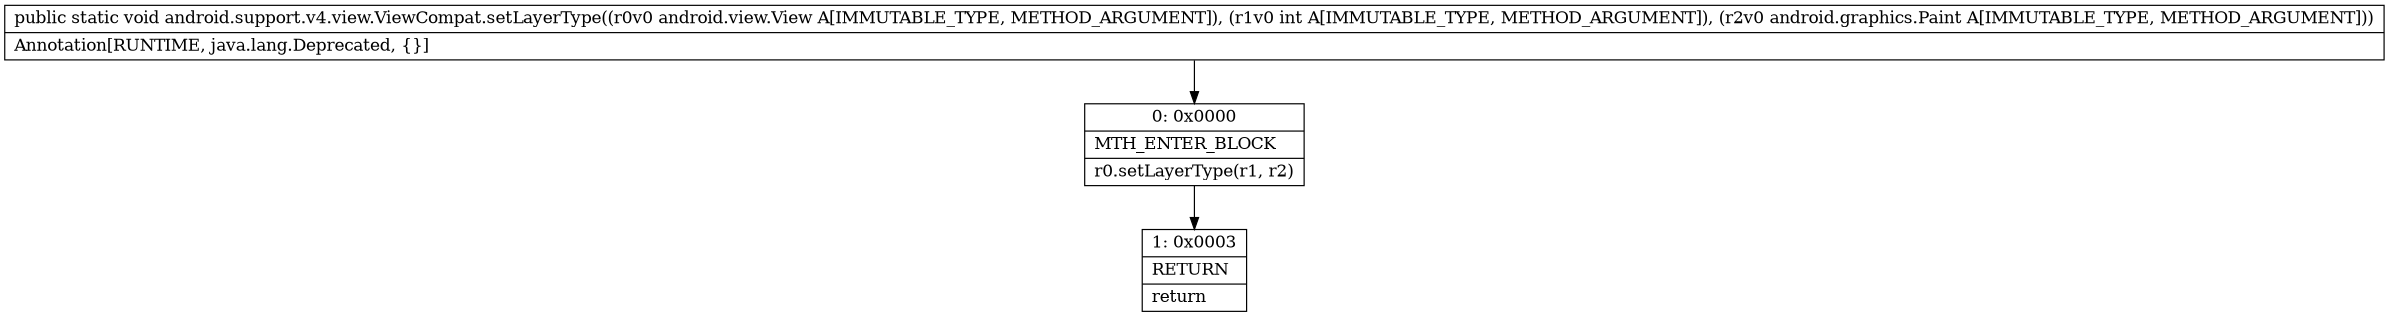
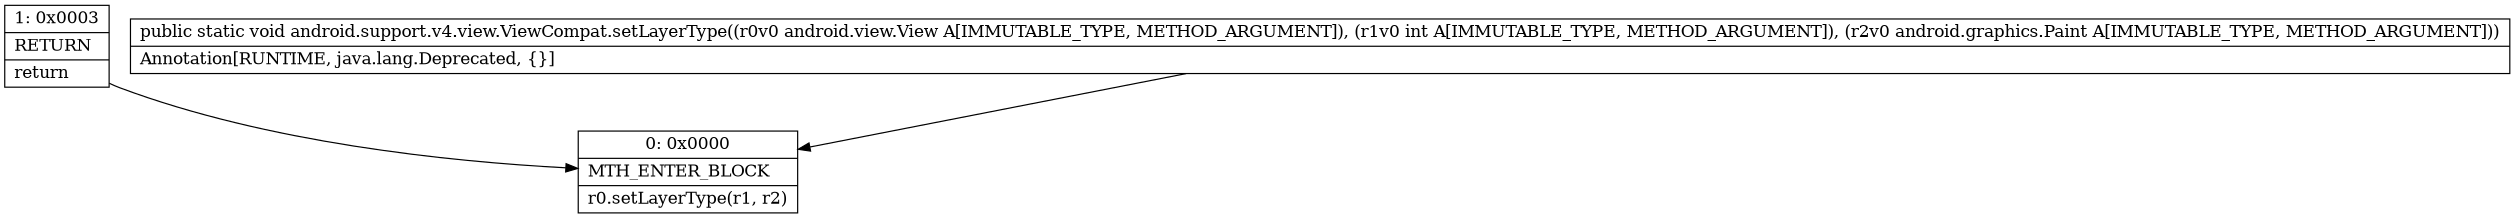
edge "0: 0x0000" -> "1: 0x0003": reversed
